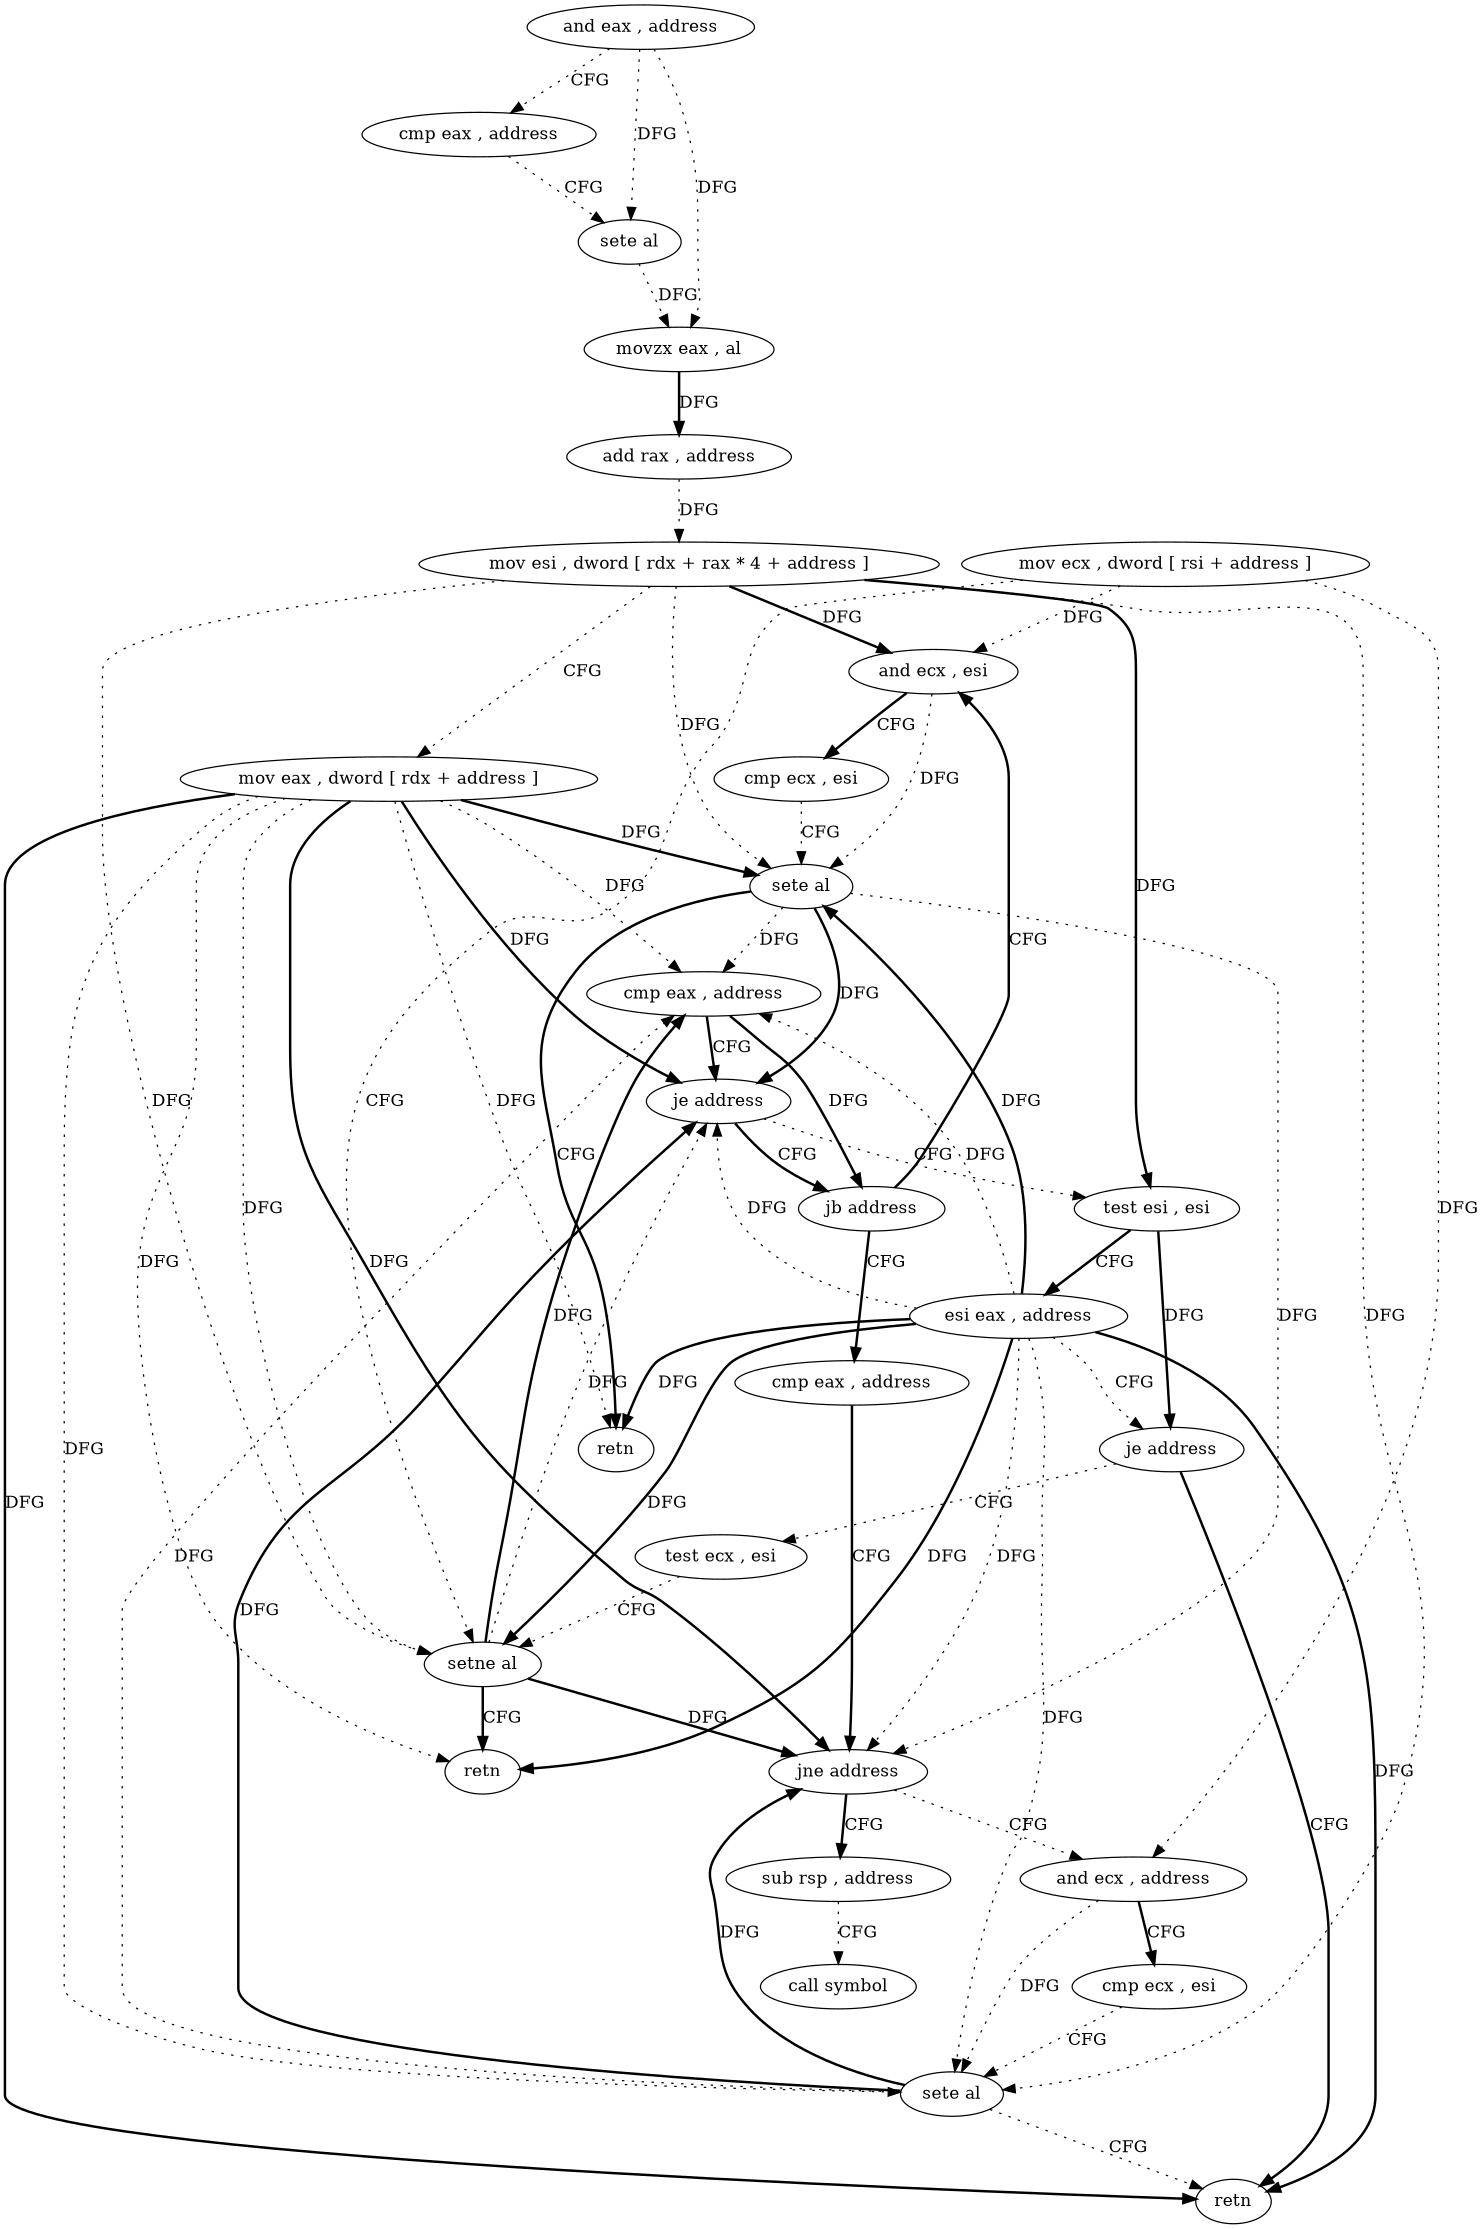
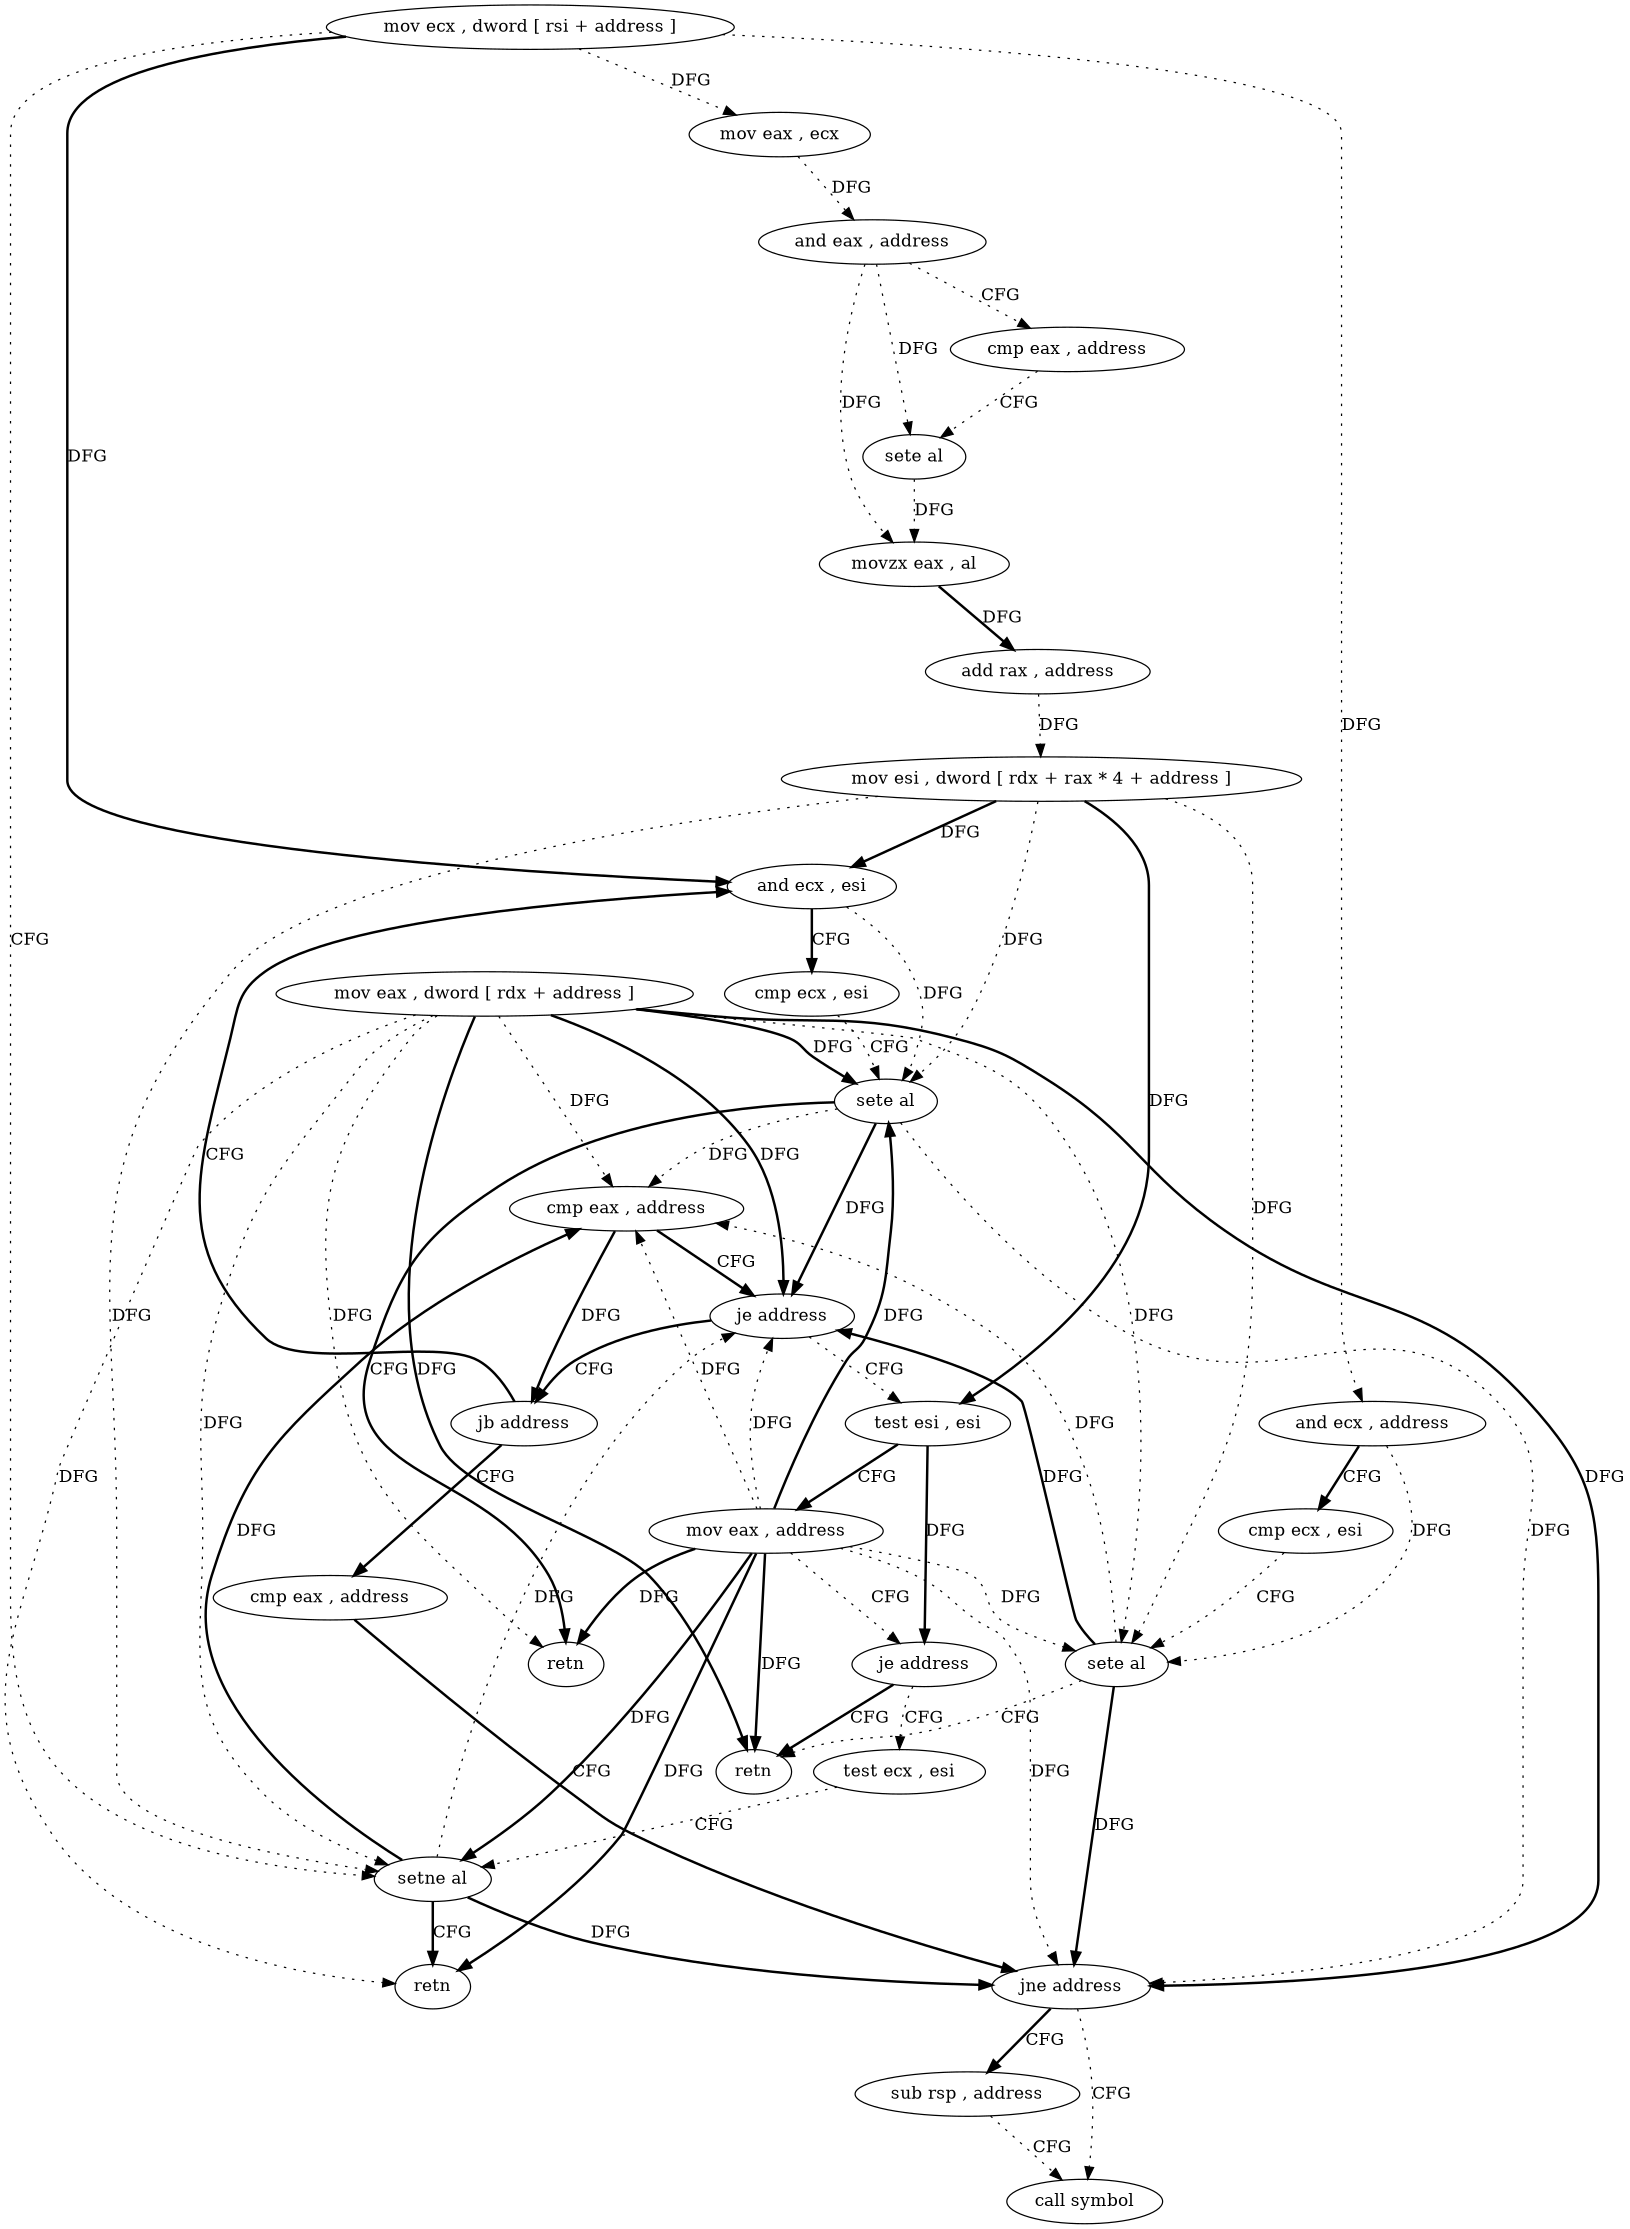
node "mov eax , ecx": added
edge "mov ecx , dword [ rsi + address ]" -> "and ecx , esi": style dotted -> bold
edge "mov esi , dword [ rdx + rax * 4 + address ]" -> "mov eax , dword [ rdx + address ]": removed, label "CFG"
node "esi eax , address": label "esi eax , address" -> "mov eax , address"
edge "jne address" -> "and ecx , address": now "jne address" -> "call symbol"
